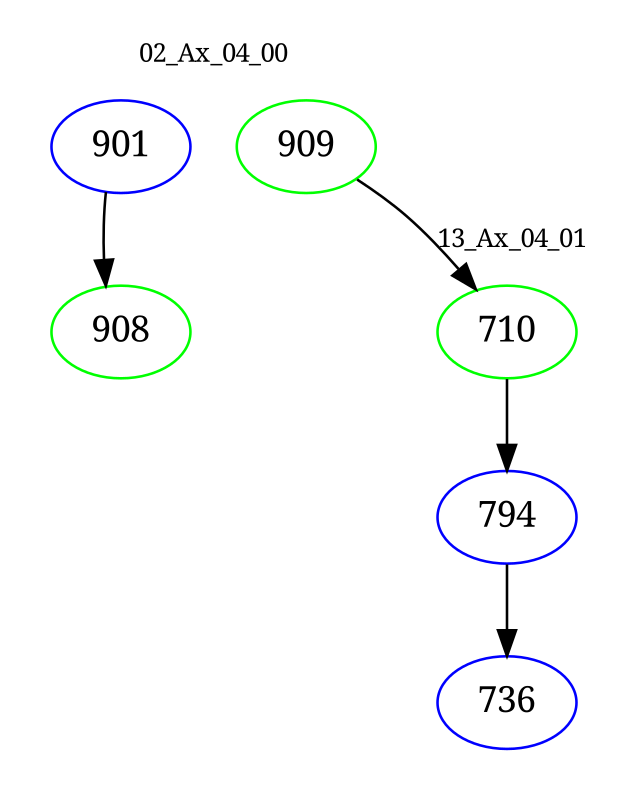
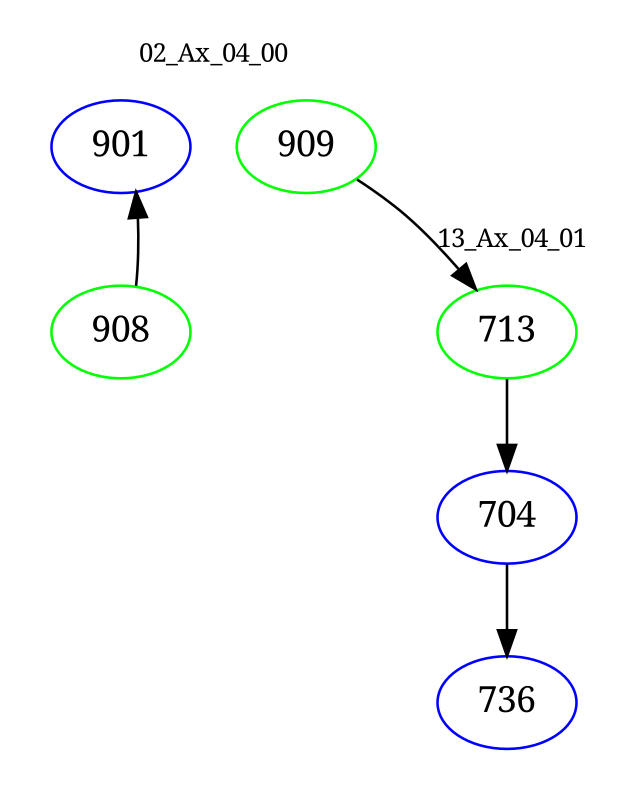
edge "901" -> "908": reversed
node "710": label "710" -> "713"
node "794": label "794" -> "704"
